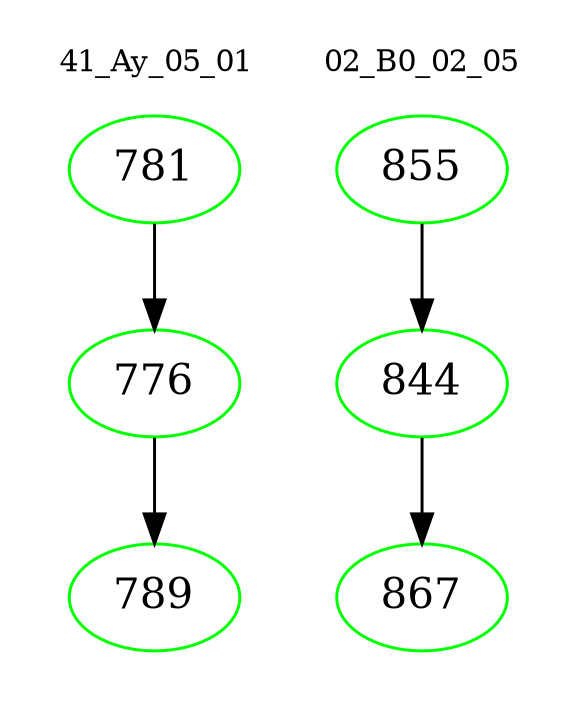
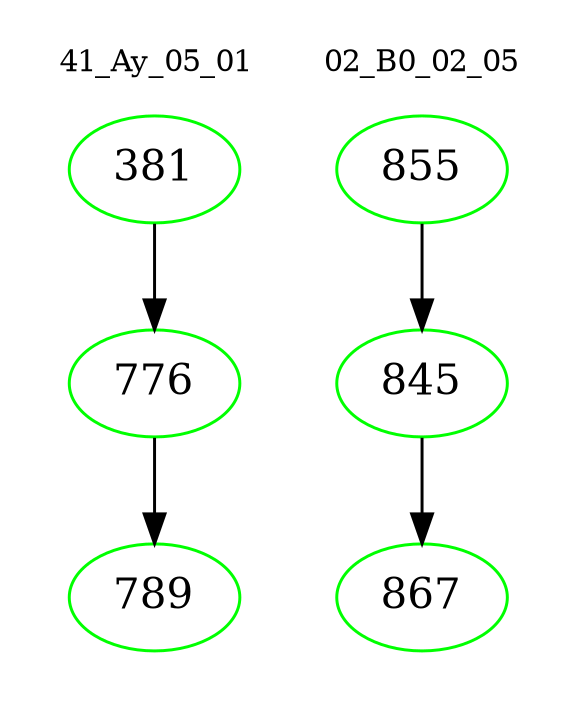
node "781": label "781" -> "381"
node "844": label "844" -> "845"
